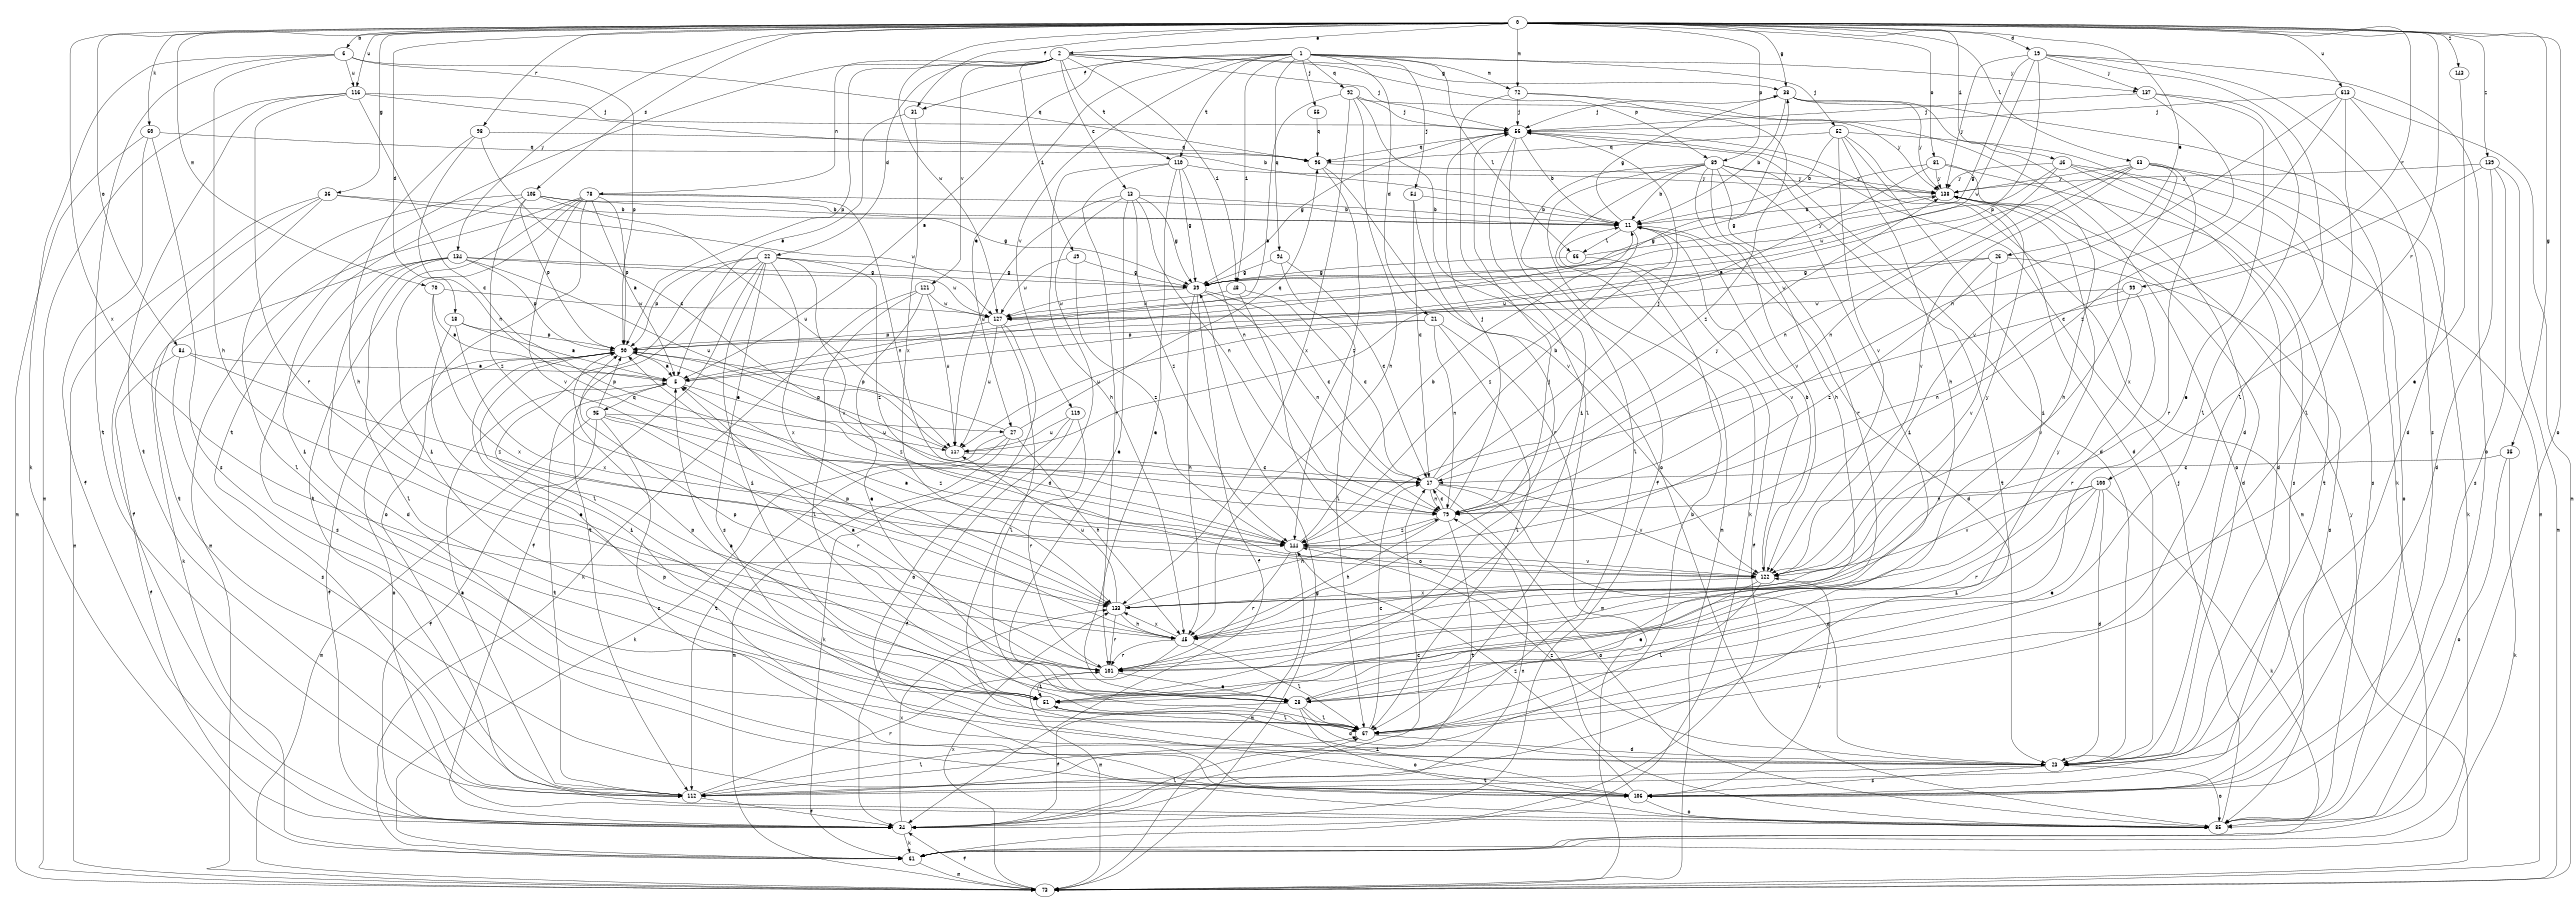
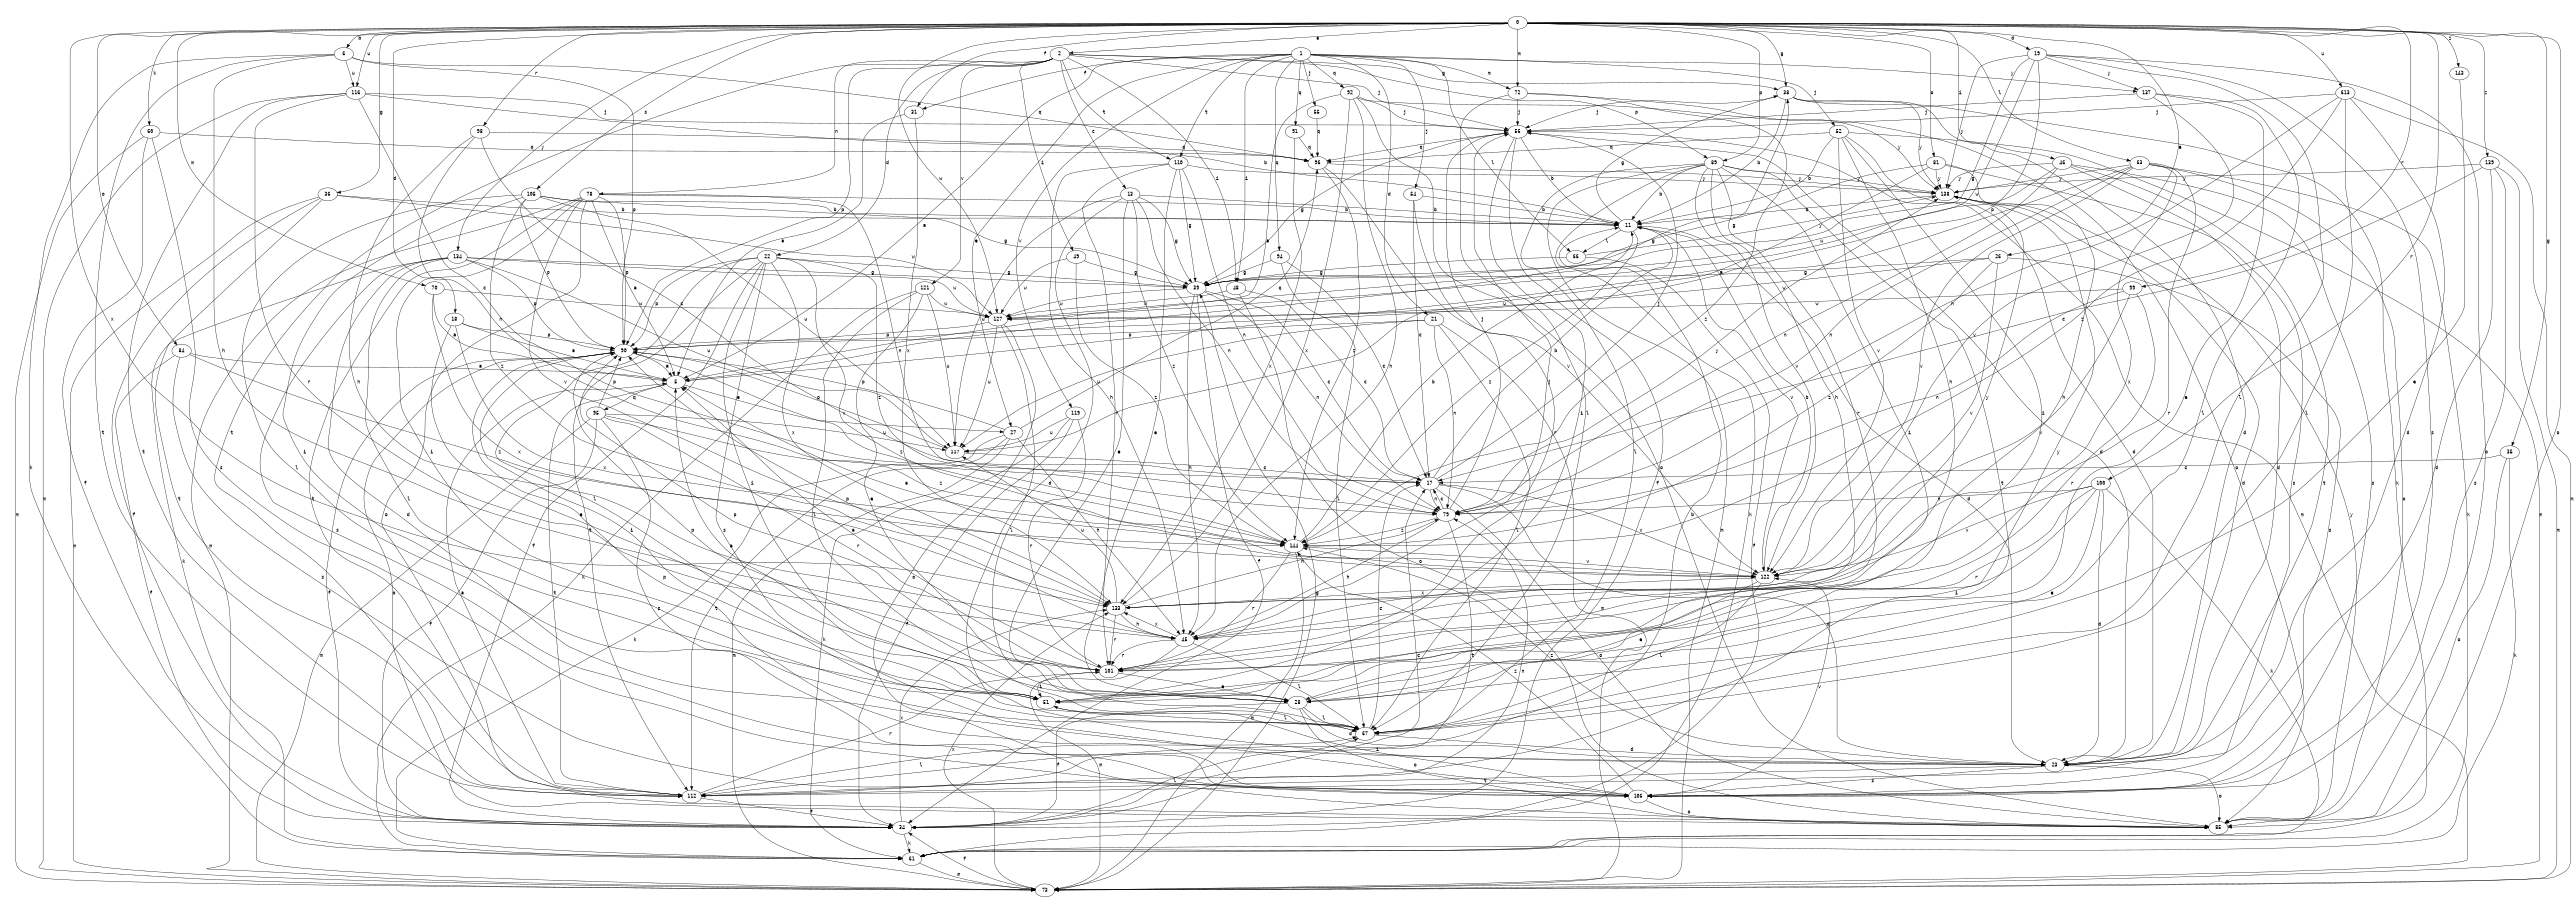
node "91": added
edge "85" -> "56": removed, label "j"
